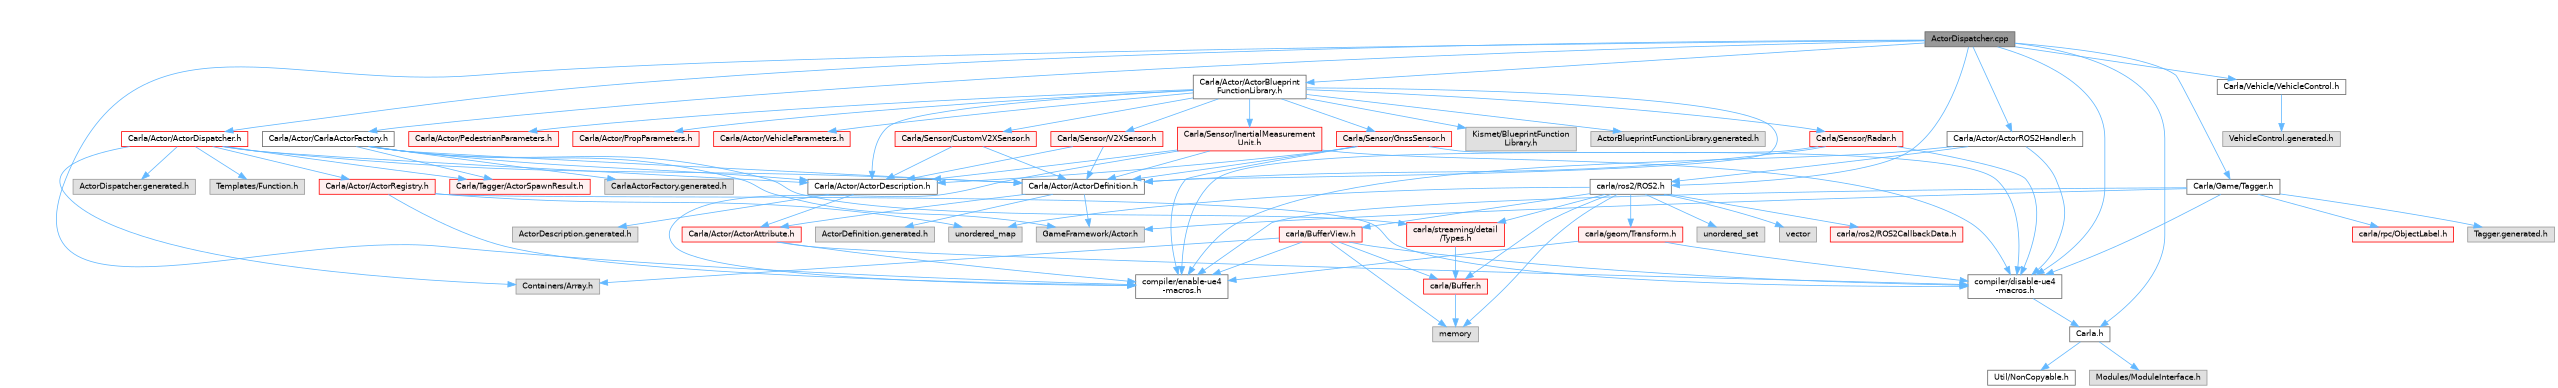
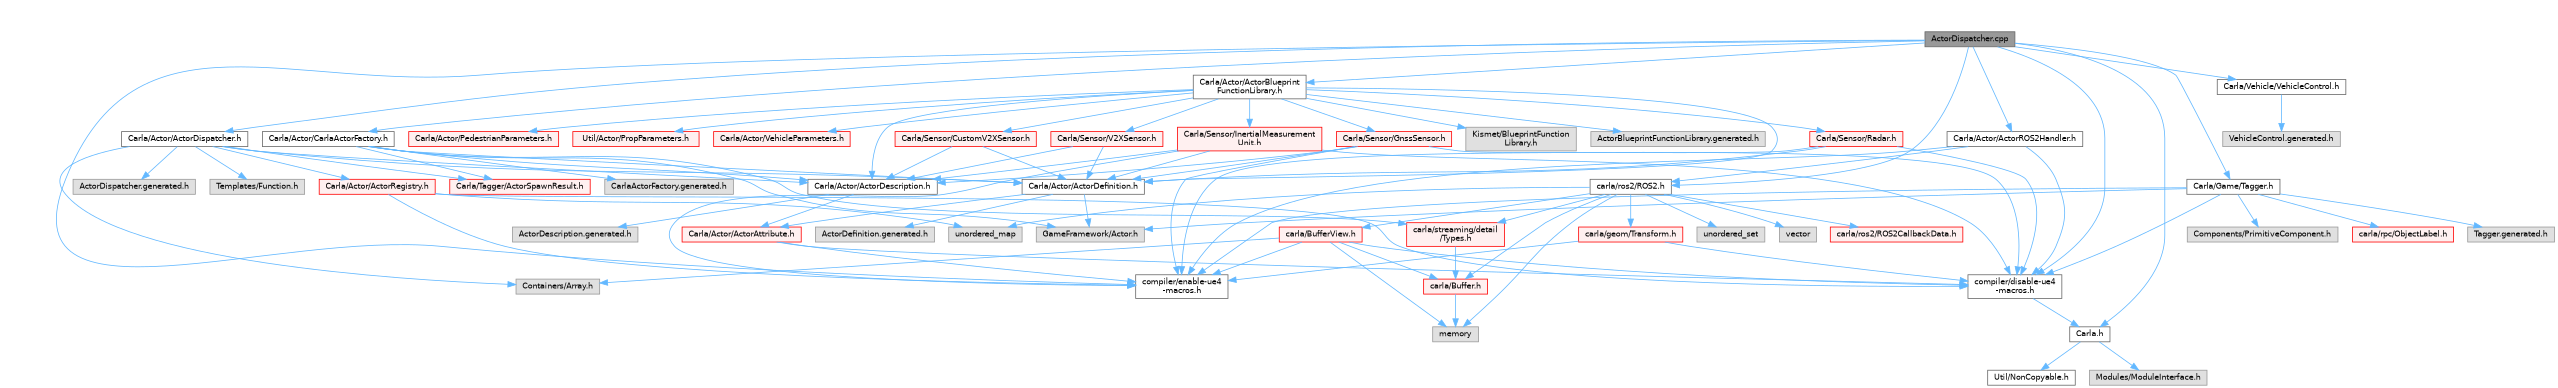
node "Carla/Actor/ActorDispatcher.h": color red -> grey40
node "Carla/Actor/PropParameters.h": label "Carla/Actor/PropParameters.h" -> "Util/Actor/PropParameters.h"
node "Components/PrimitiveComponent.h": added
